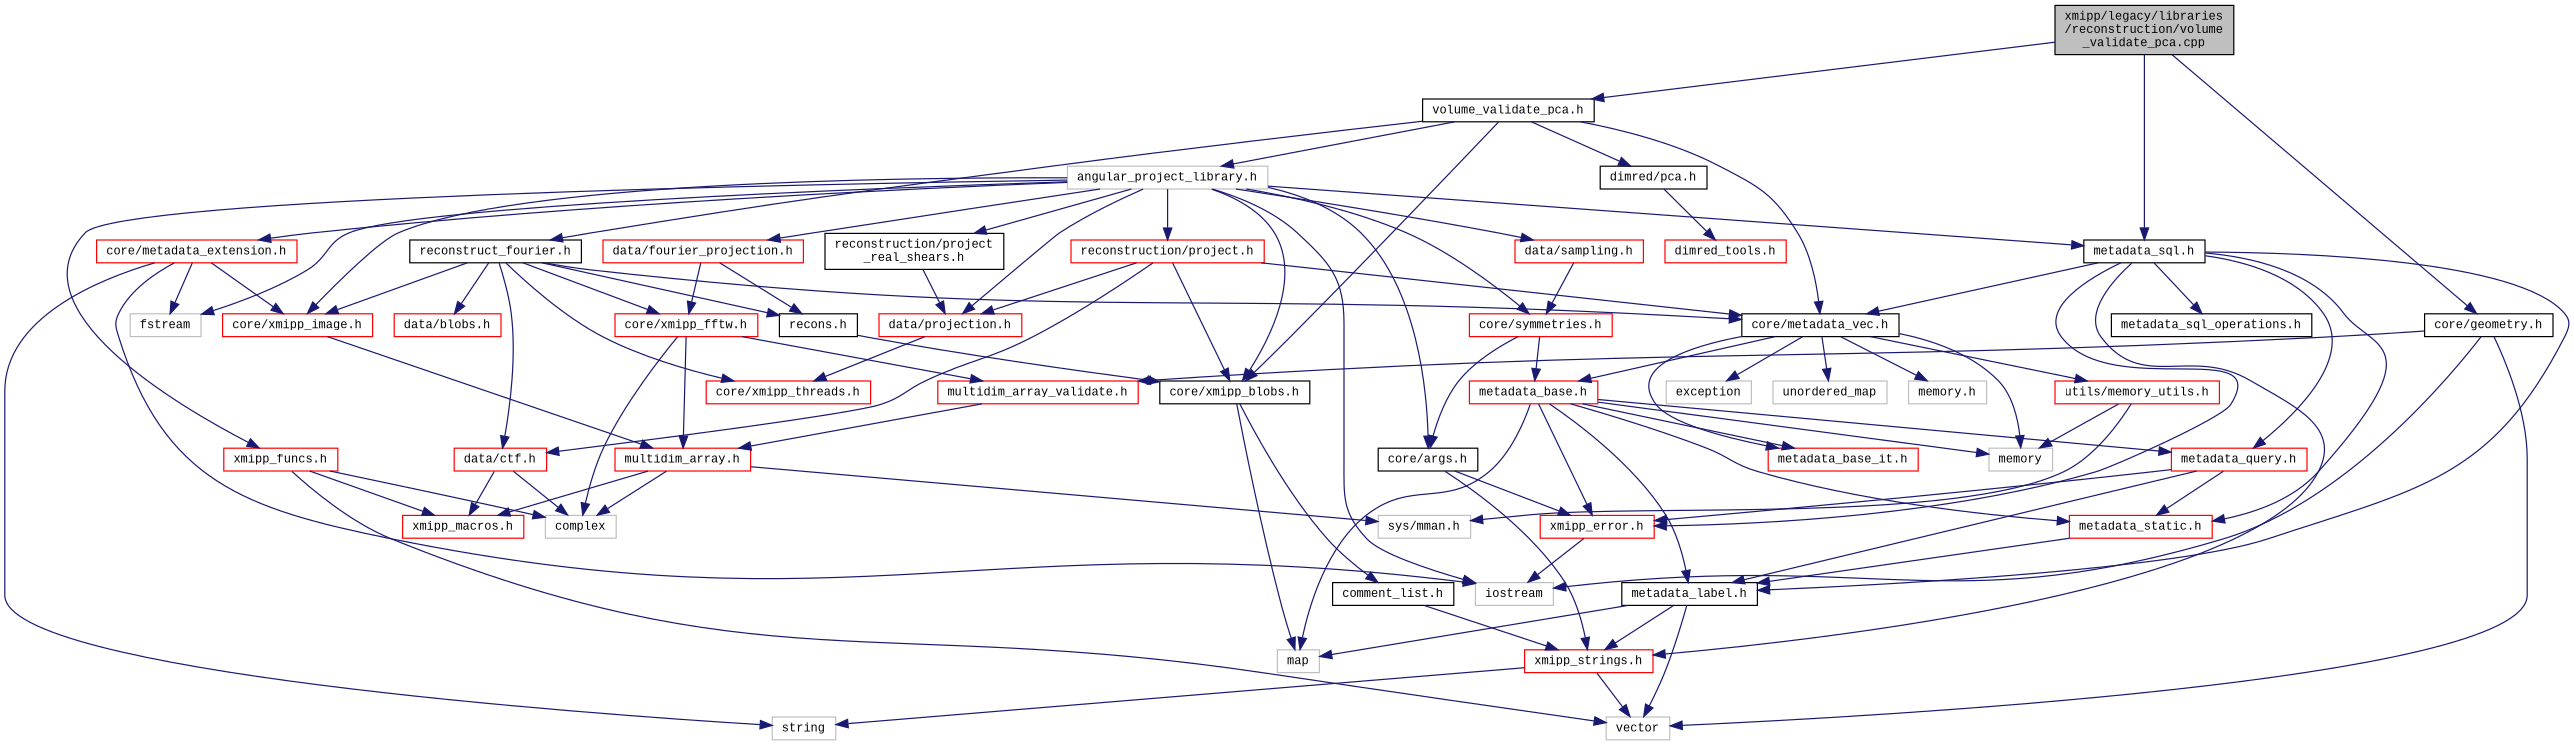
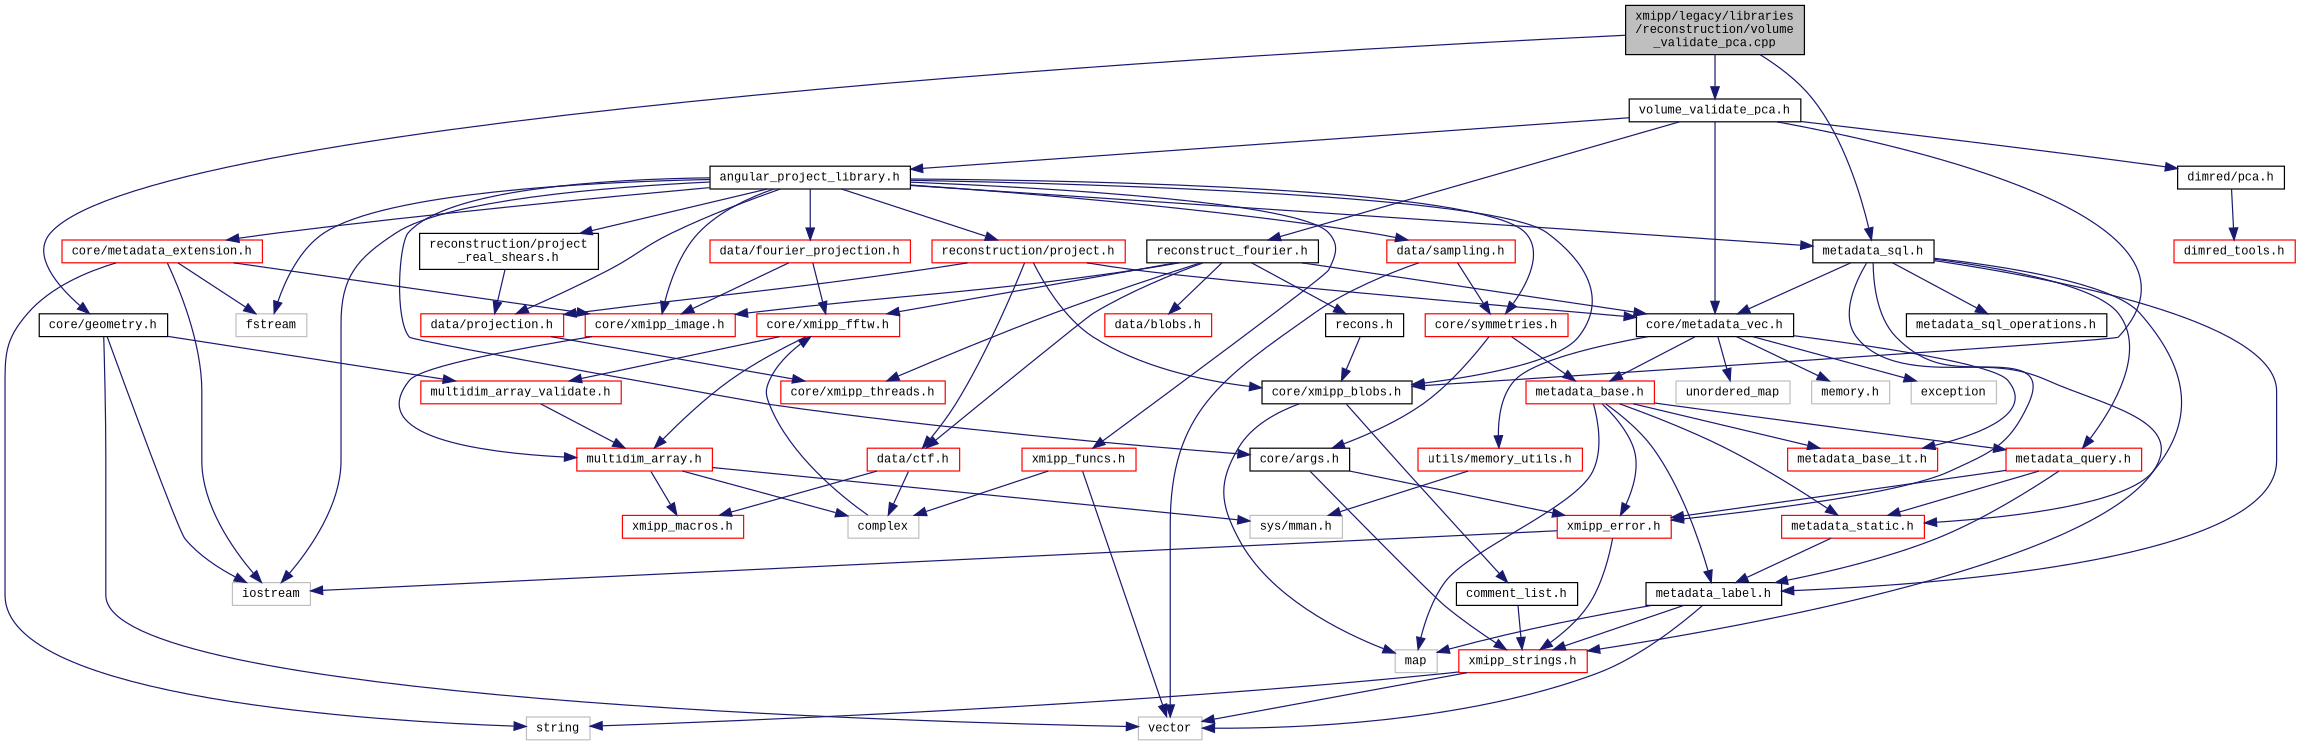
node "angular_project_library.h": color grey75 -> black
edge "data/fourier_projection.h" -> "recons.h": now "data/fourier_projection.h" -> "core/xmipp_image.h"
edge "core/xmipp_fftw.h" -> "complex": reversed
edge "data/sampling.h" -> "vector": added
node "memory": removed
edge "xmipp_funcs.h" -> "xmipp_macros.h": removed
edge "xmipp_error.h" -> "xmipp_strings.h": added
